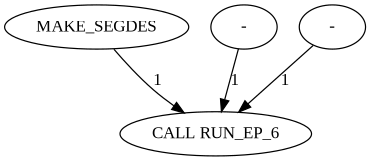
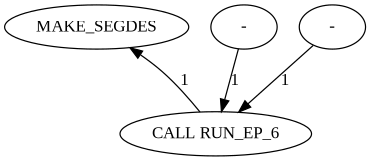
edge "MAKE_SEGDES" -> "CALL RUN_EP_6": reversed
